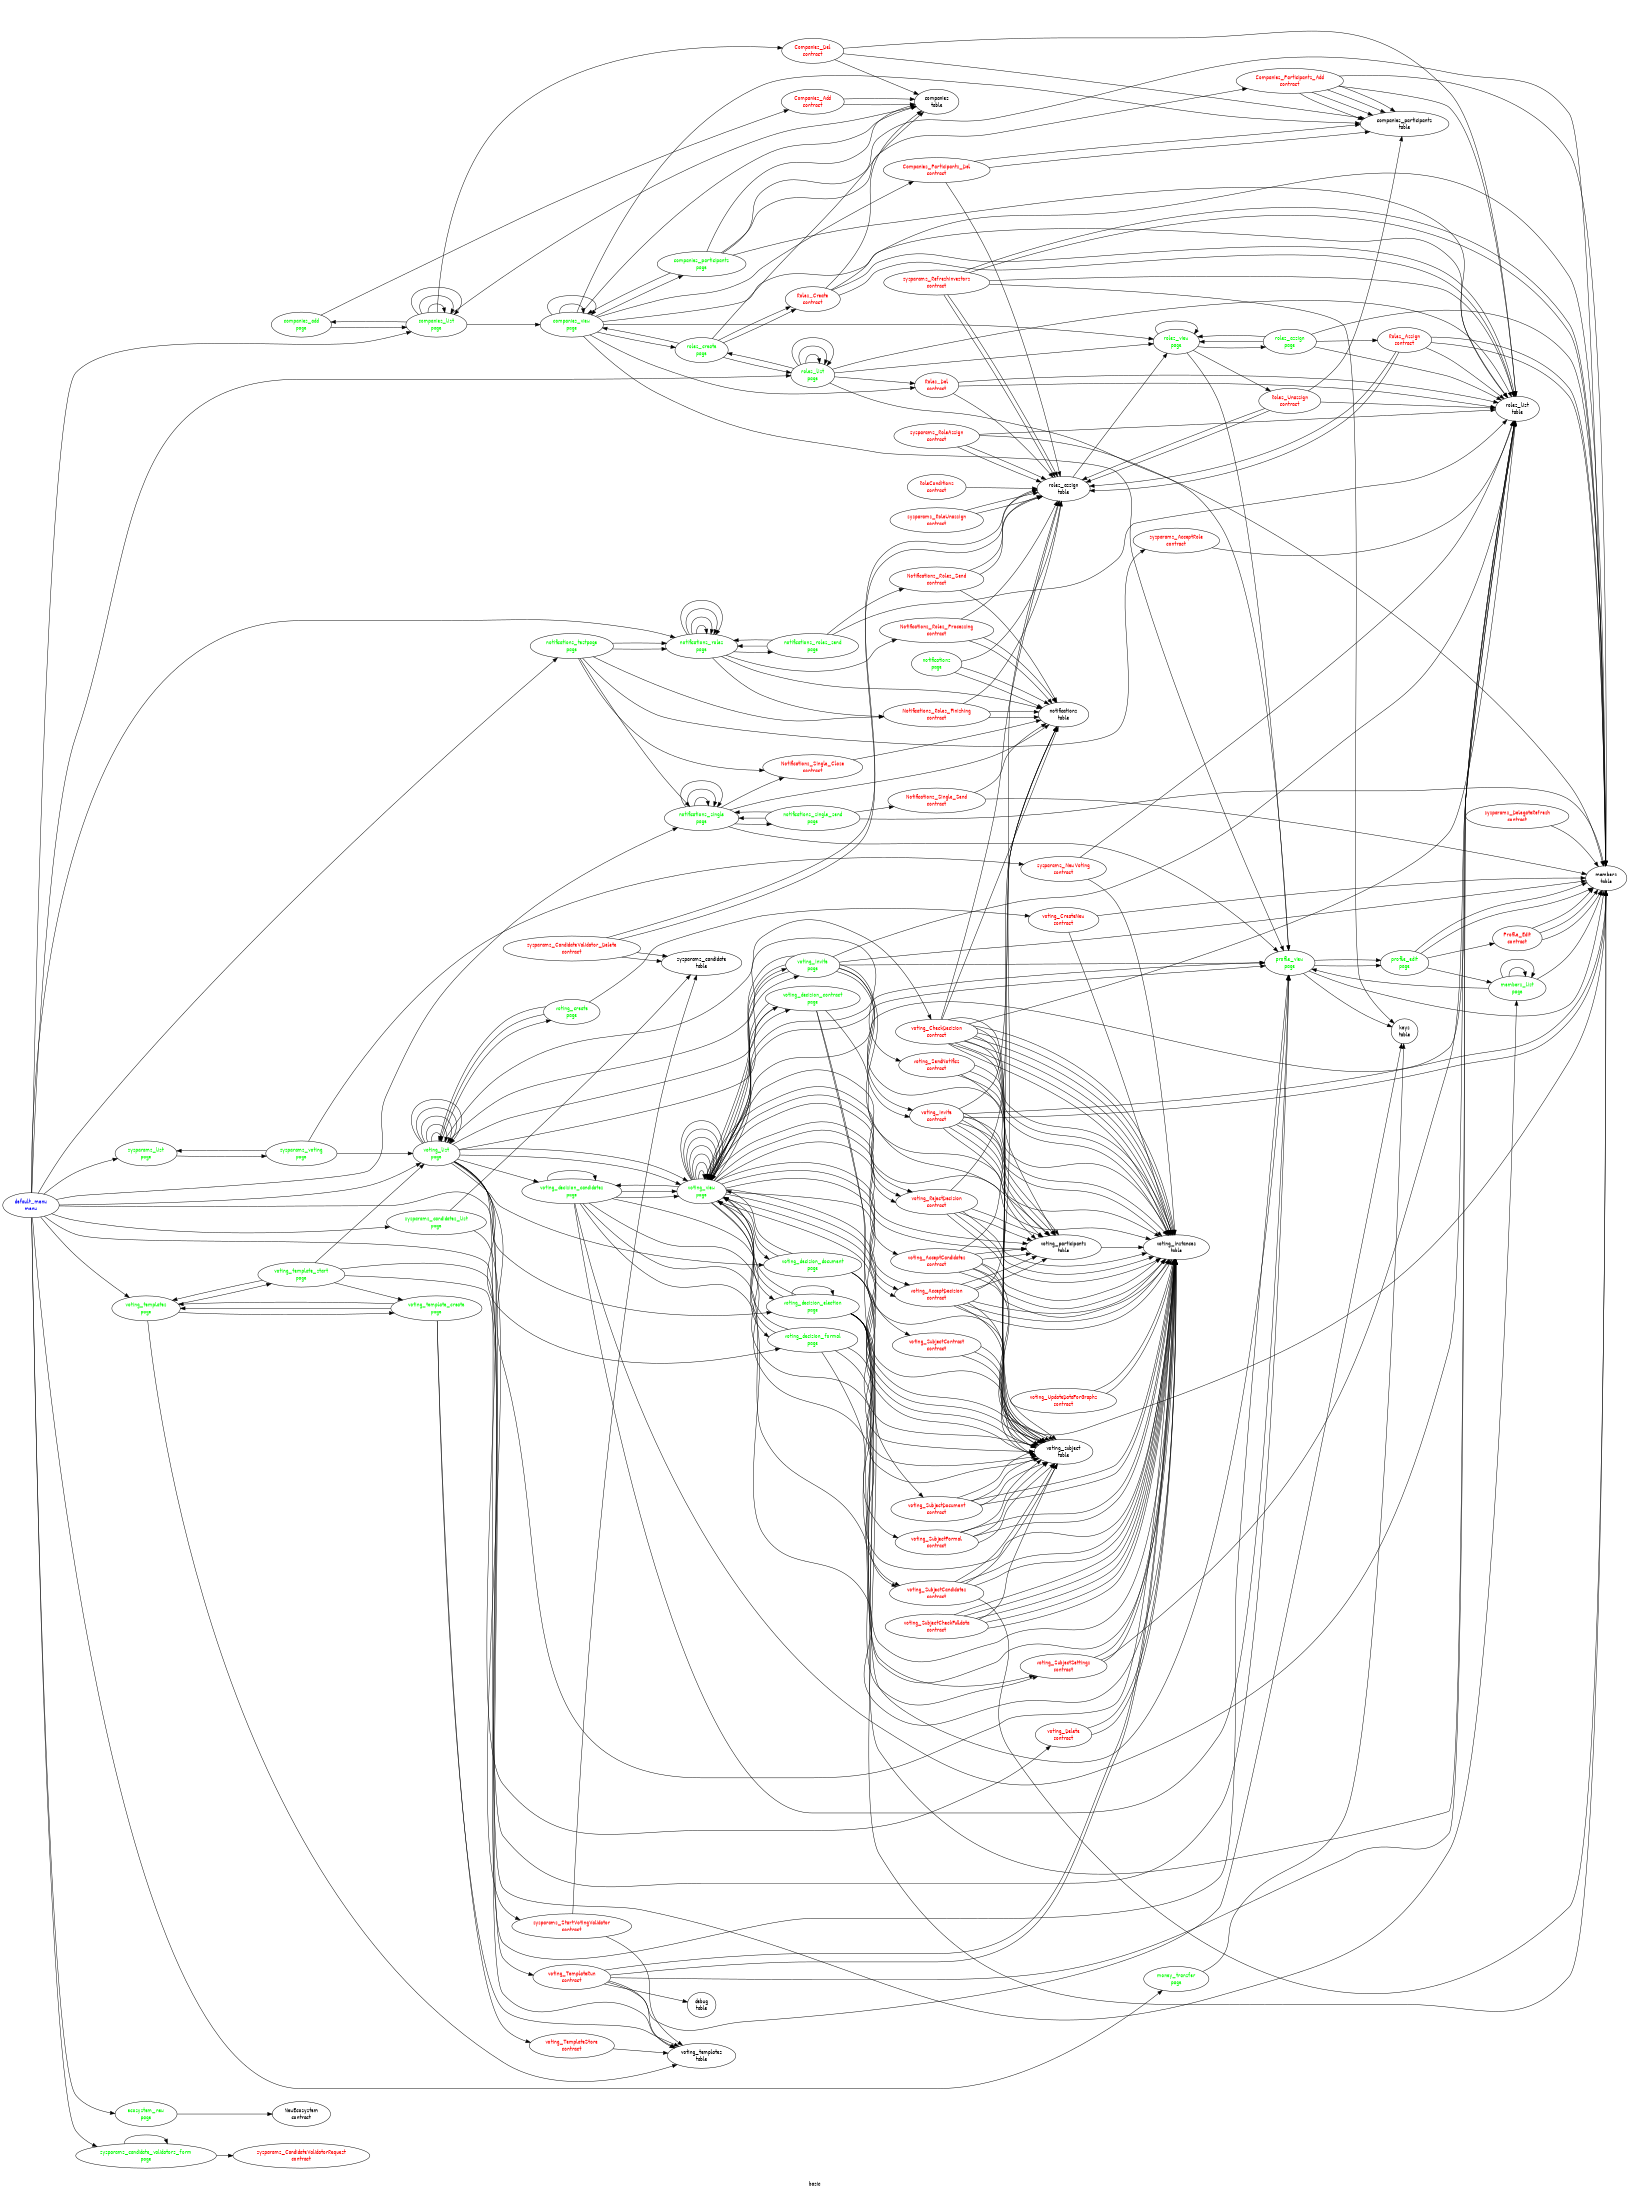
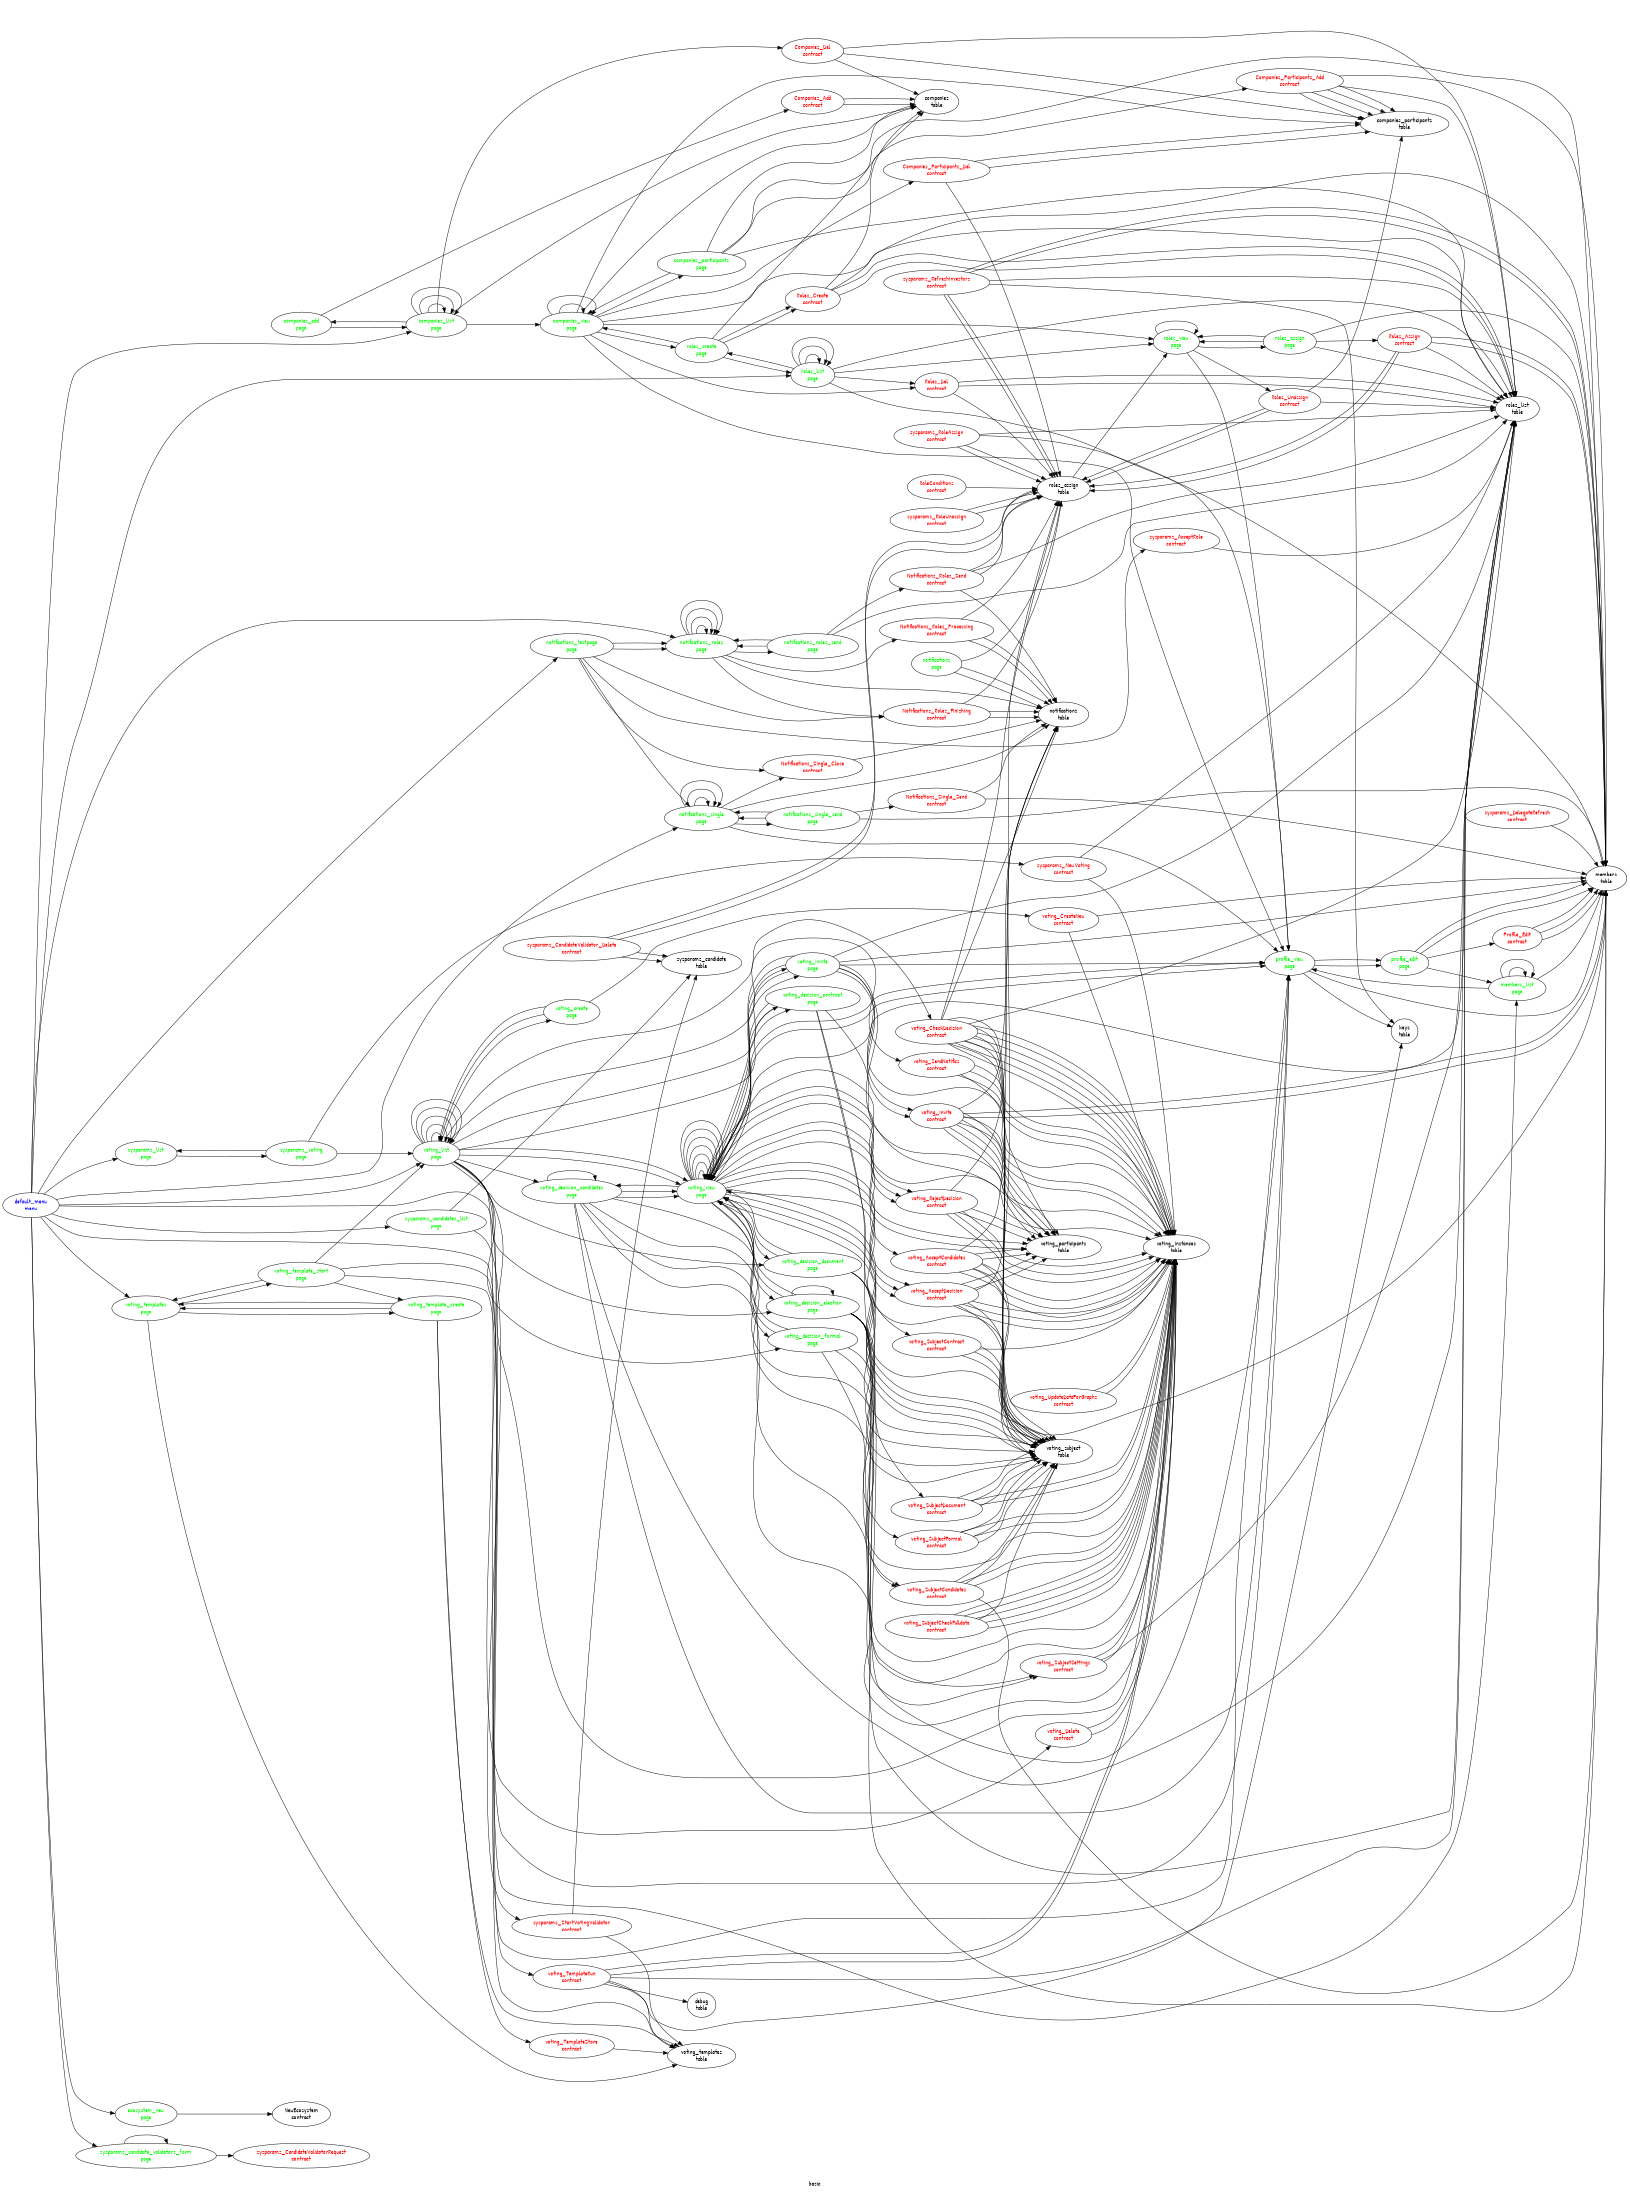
edge "Notifications_Roles_Send contract" -> "roles_list table": added
edge "voting_participants table" -> "voting_instances table": now "voting_SubjectContract contract" -> "voting_instances table"
node "money_transfer page": removed
